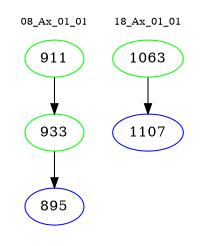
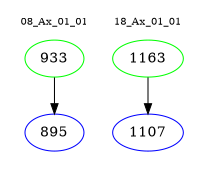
node "911": removed
node "1063": label "1063" -> "1163"
